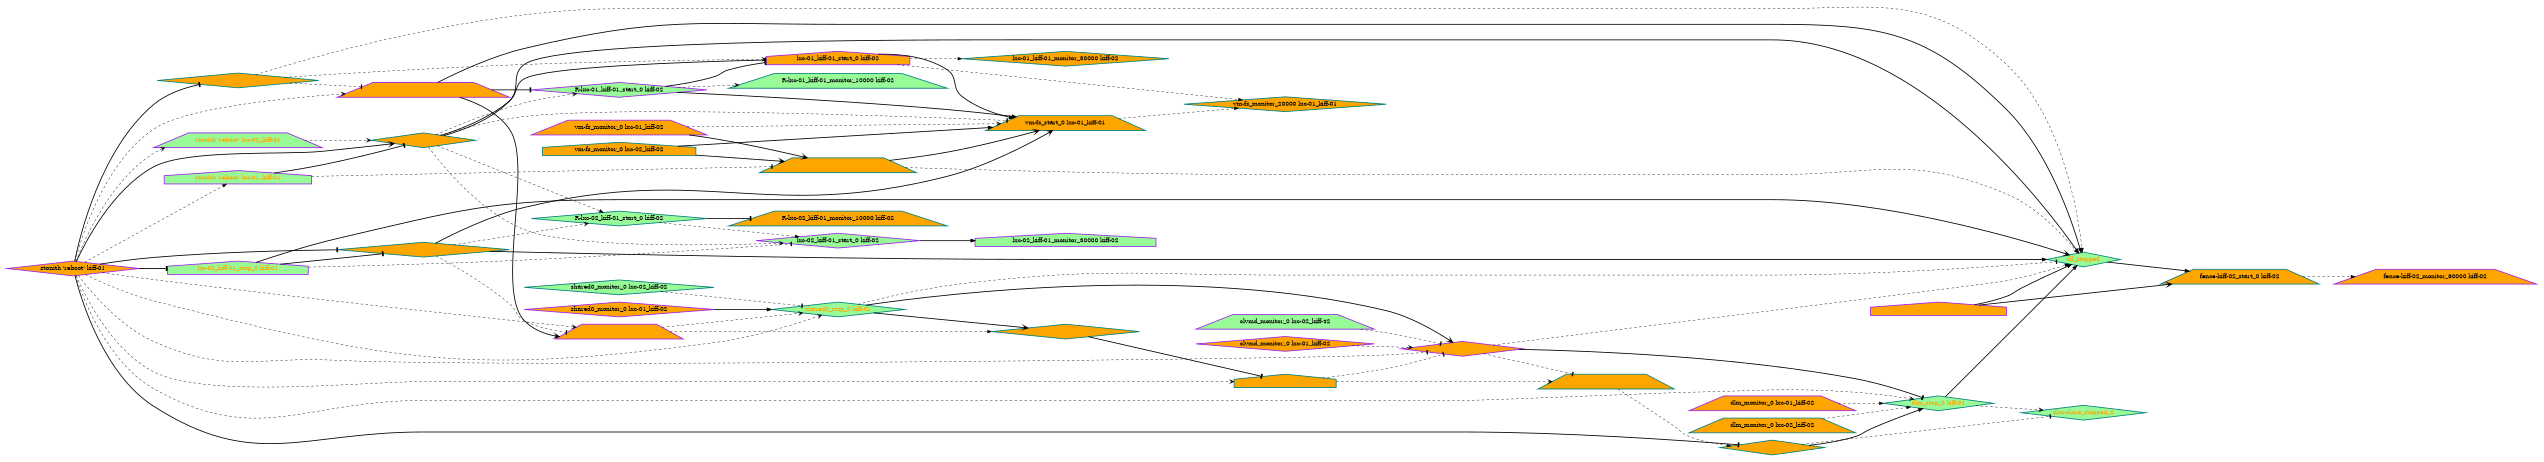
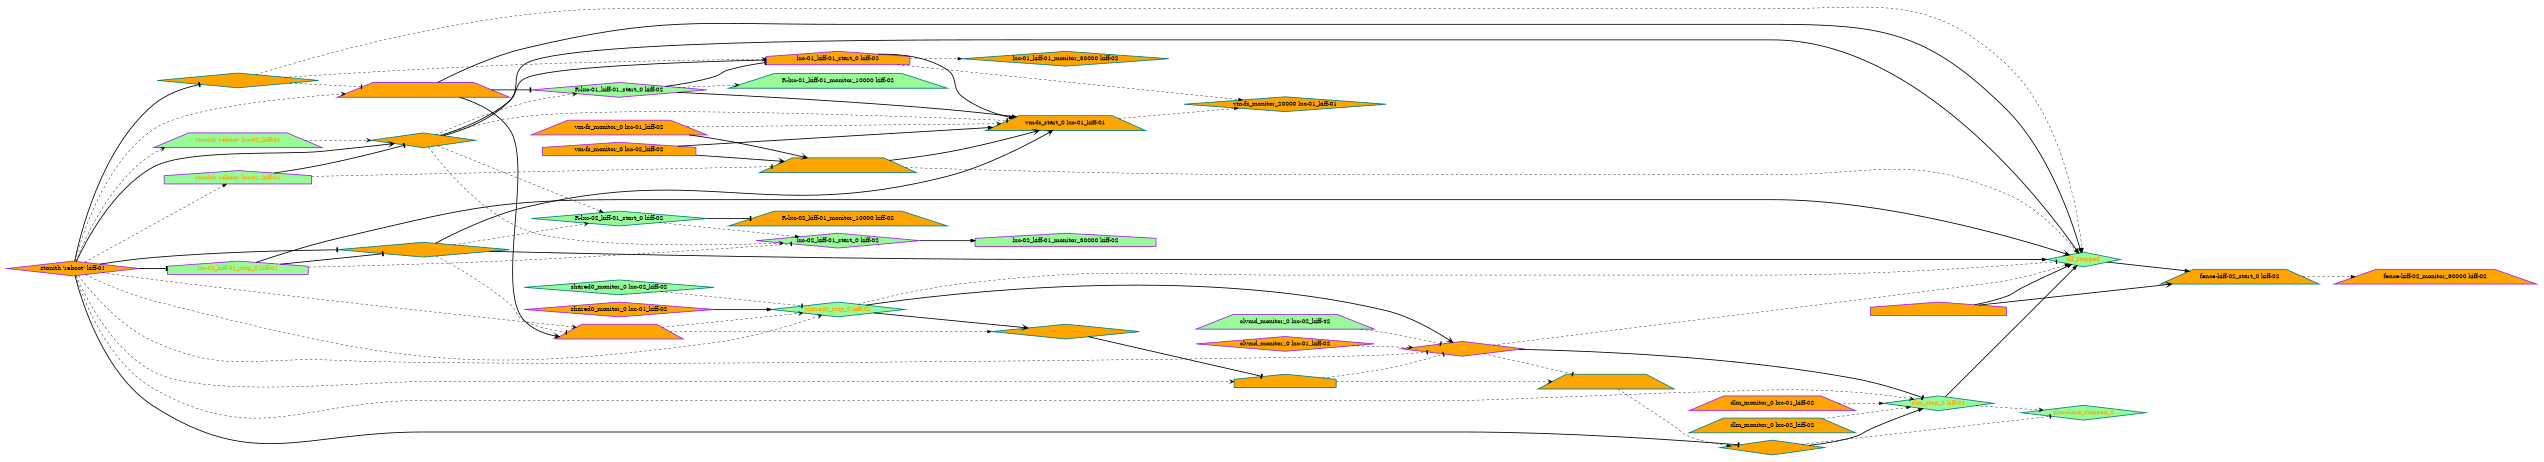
node "vm-fs_monitor_0 lxc-02_kiff-02": color teal -> purple
